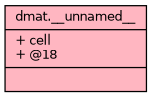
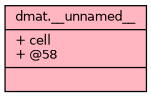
node "dmat.__unnamed__": text "+ @18" -> "+ @58"
